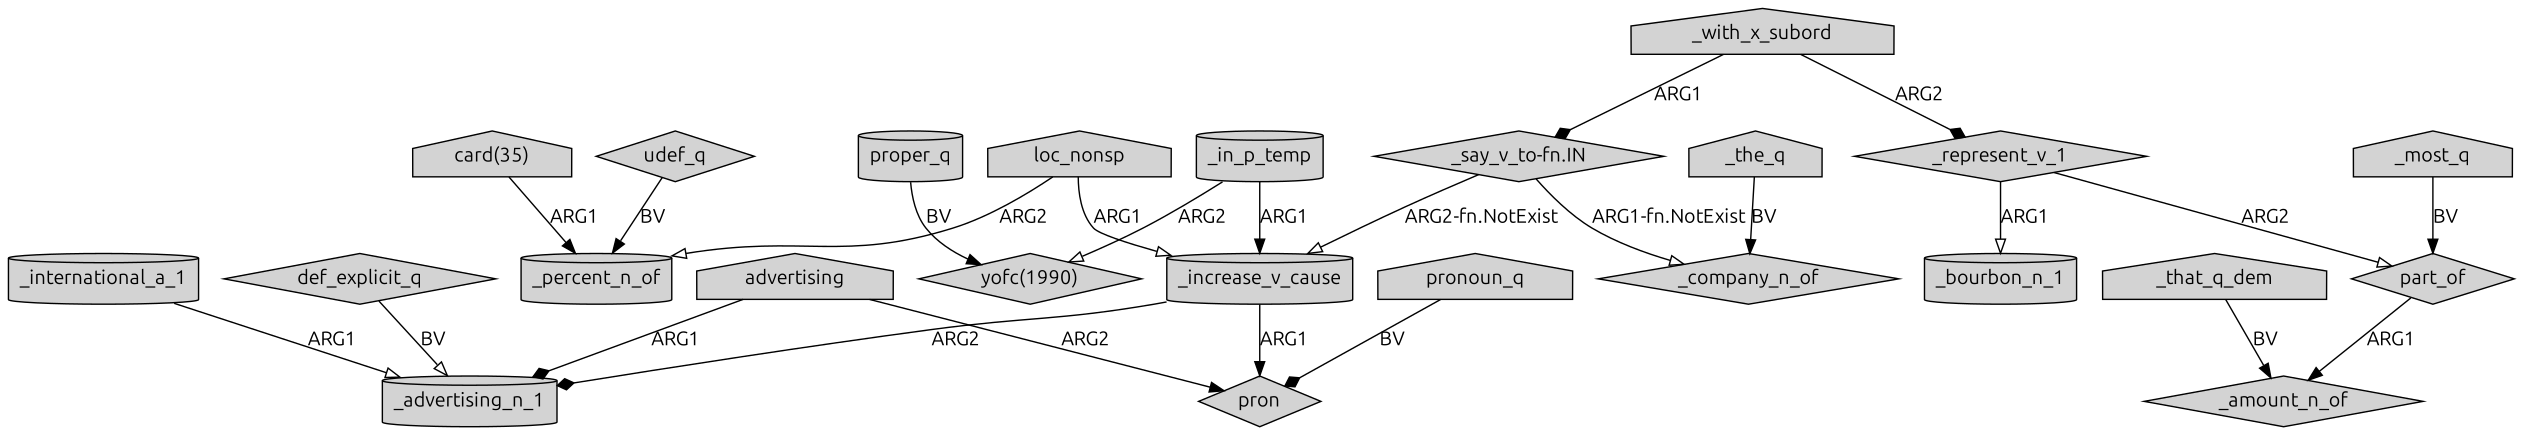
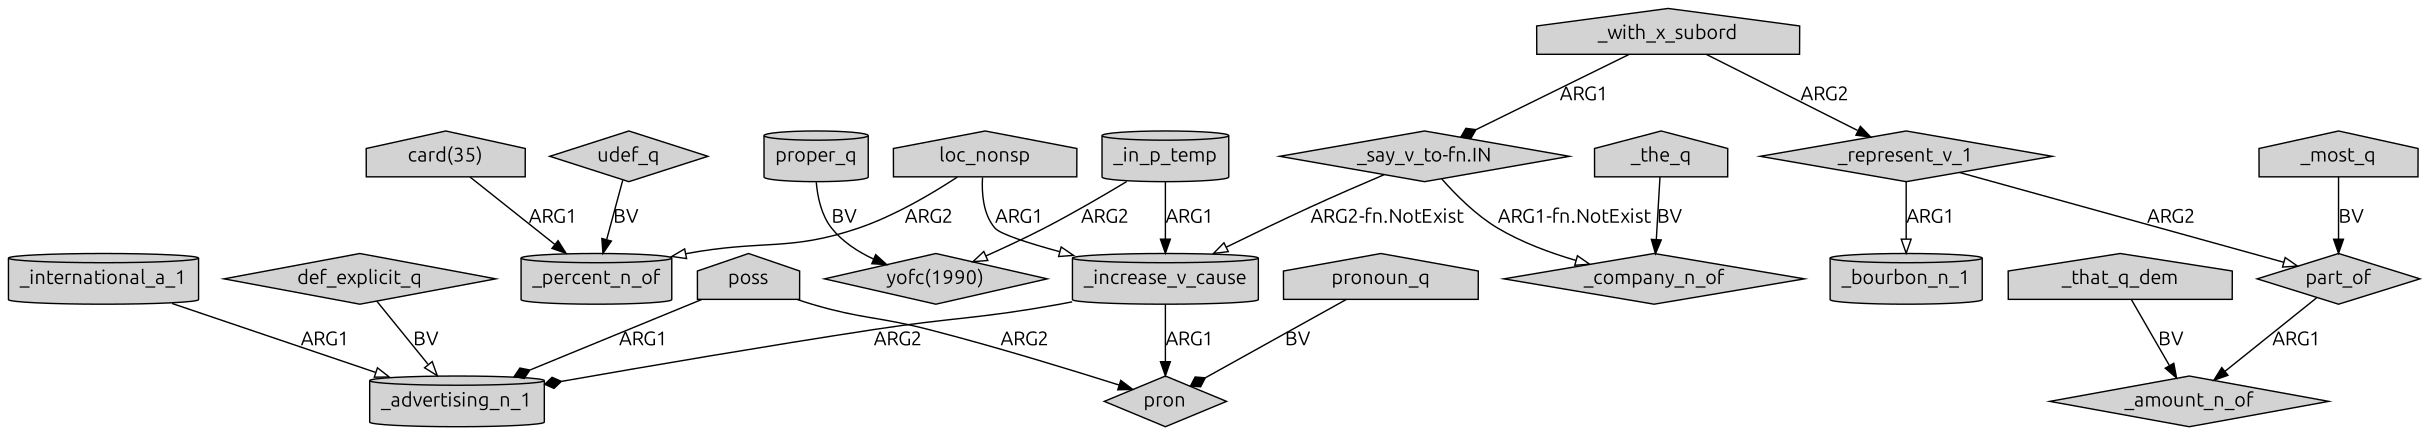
edge "_with_x_subord" -> "_represent_v_1": arrowhead diamond -> normal
node "advertising": label "advertising" -> "poss"
